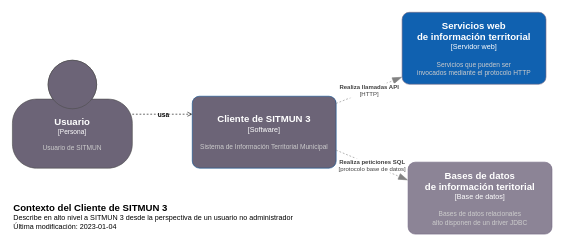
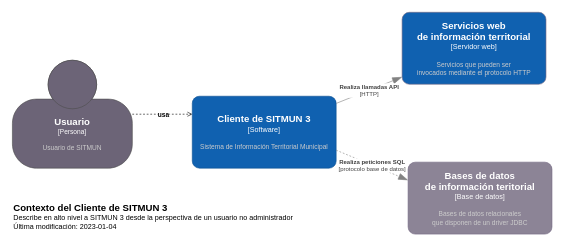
edge "Cliente de SITMUN 3 [Software] Sistema de Información Territorial Municipal" -> "Servicios web de información territorial [Servidor web] Servicios que pueden ser invocados mediante el protocolo HTTP": style dashed -> solid
node "Cliente de SITMUN 3 [Software] Sistema de Información Territorial Municipal": fillcolor #6c6477 -> #1061b0
node "Bases de datos de información teritorial [Base de datos] Bases de datos relacionales alto disponen de un driver JDBC": label "Bases de datos de información teritorial [Base de datos] Bases de datos relacionales alto disponen de un driver JDBC" -> "Bases de datos de información teritorial [Base de datos] Bases de datos relacionales que disponen de un driver JDBC"
